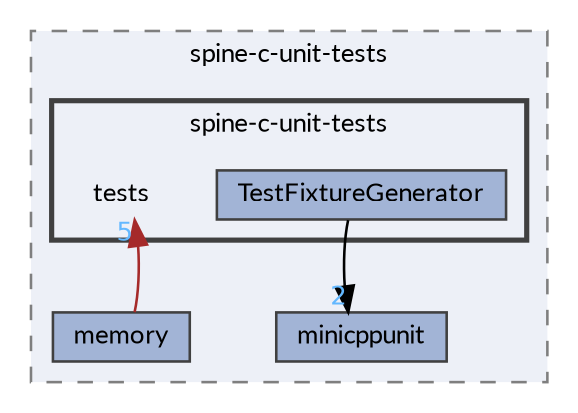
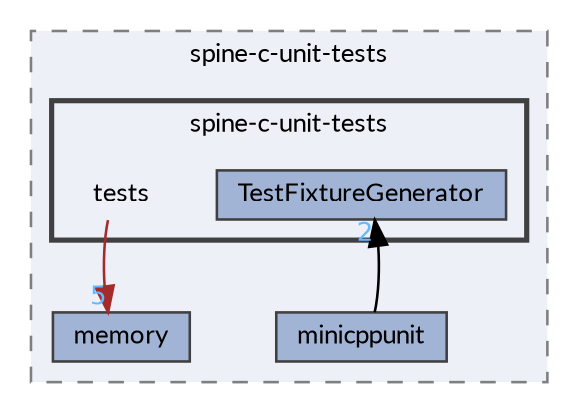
edge "TestFixtureGenerator" -> "minicppunit": reversed
edge "memory" -> "tests": reversed
